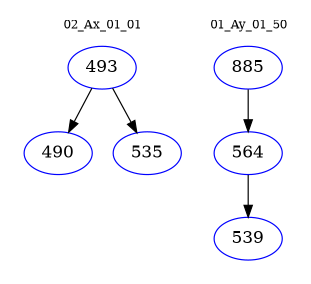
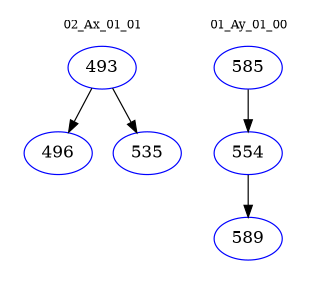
cluster "01_Ay_01_50": label "01_Ay_01_50" -> "01_Ay_01_00"
node "885": label "885" -> "585"
node "490": label "490" -> "496"
node "564": label "564" -> "554"
node "539": label "539" -> "589"
